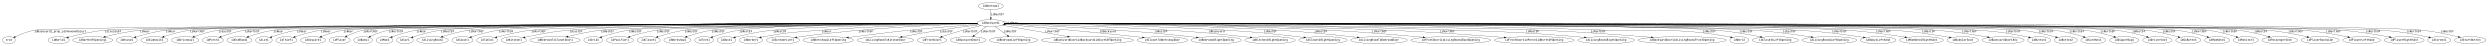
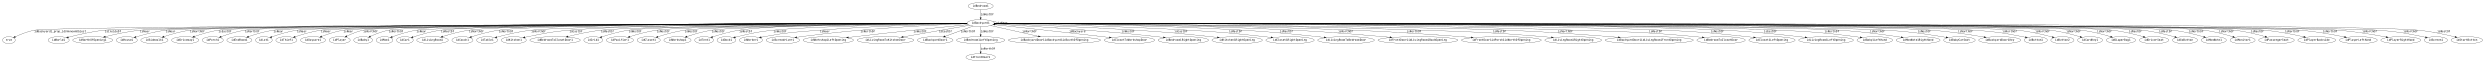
edge "idBackyard1" -> "idFrontDoor1": now "idBedroom1LeftOpening" -> "idFrontDoor1"
edge "idBackyard1" -> "idKitchen1RightOpening": label "idBackyard" -> "isEastOf"
node "idWorld": label "idWorld" -> "idBedroomToClosetDoor"
